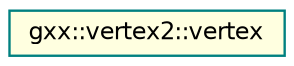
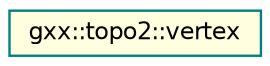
node "gxx::vertex2::vertex": label "gxx::vertex2::vertex" -> "gxx::topo2::vertex"
